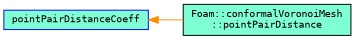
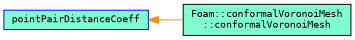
node "Foam::conformalVoronoiMesh ::pointPairDistance": label "Foam::conformalVoronoiMesh ::pointPairDistance" -> "Foam::conformalVoronoiMesh ::conformalVoronoiMesh"
